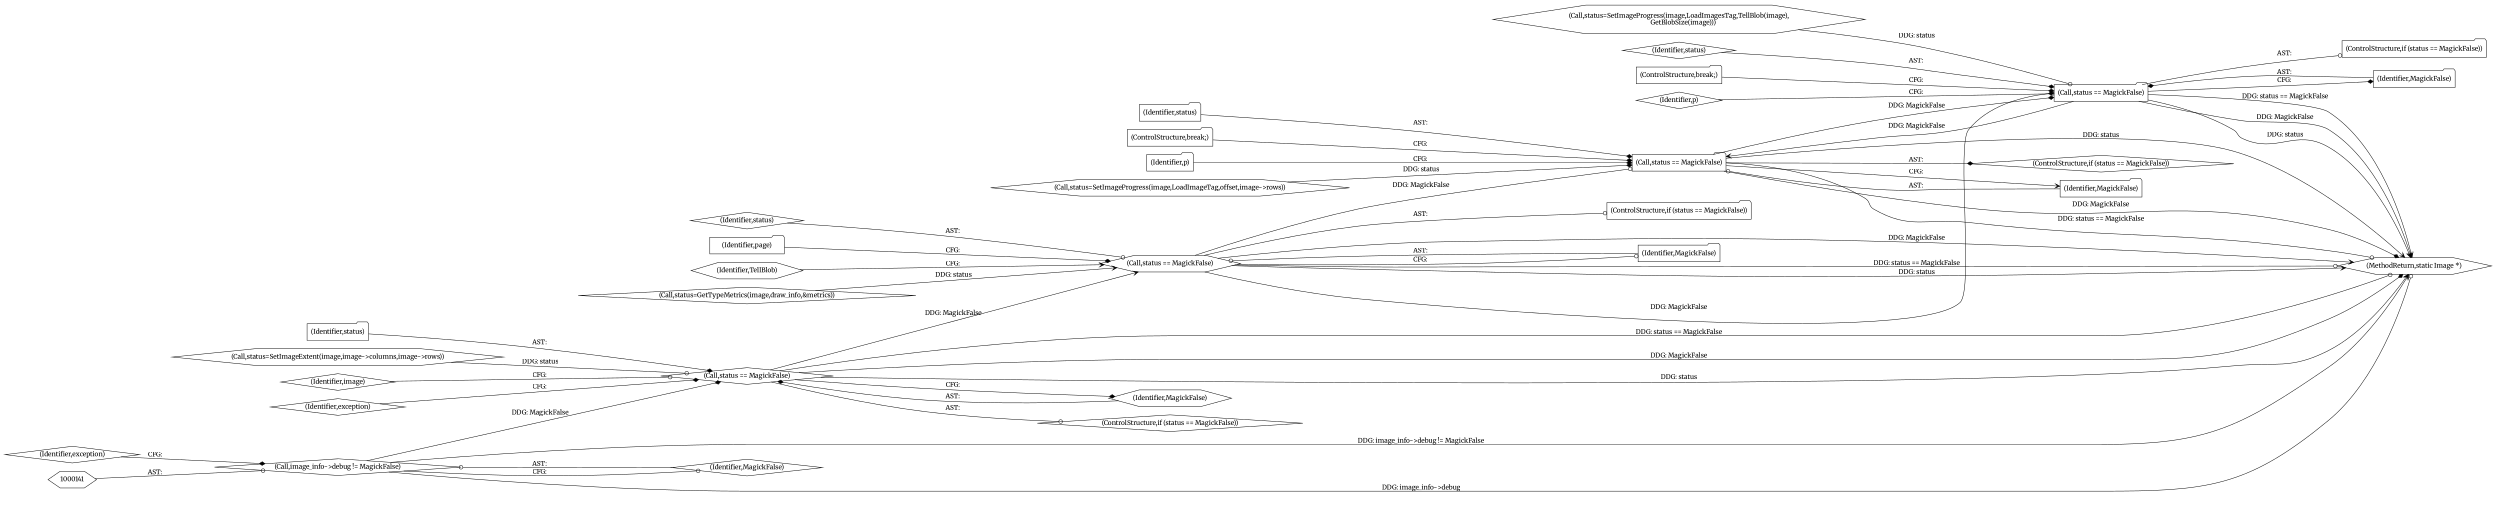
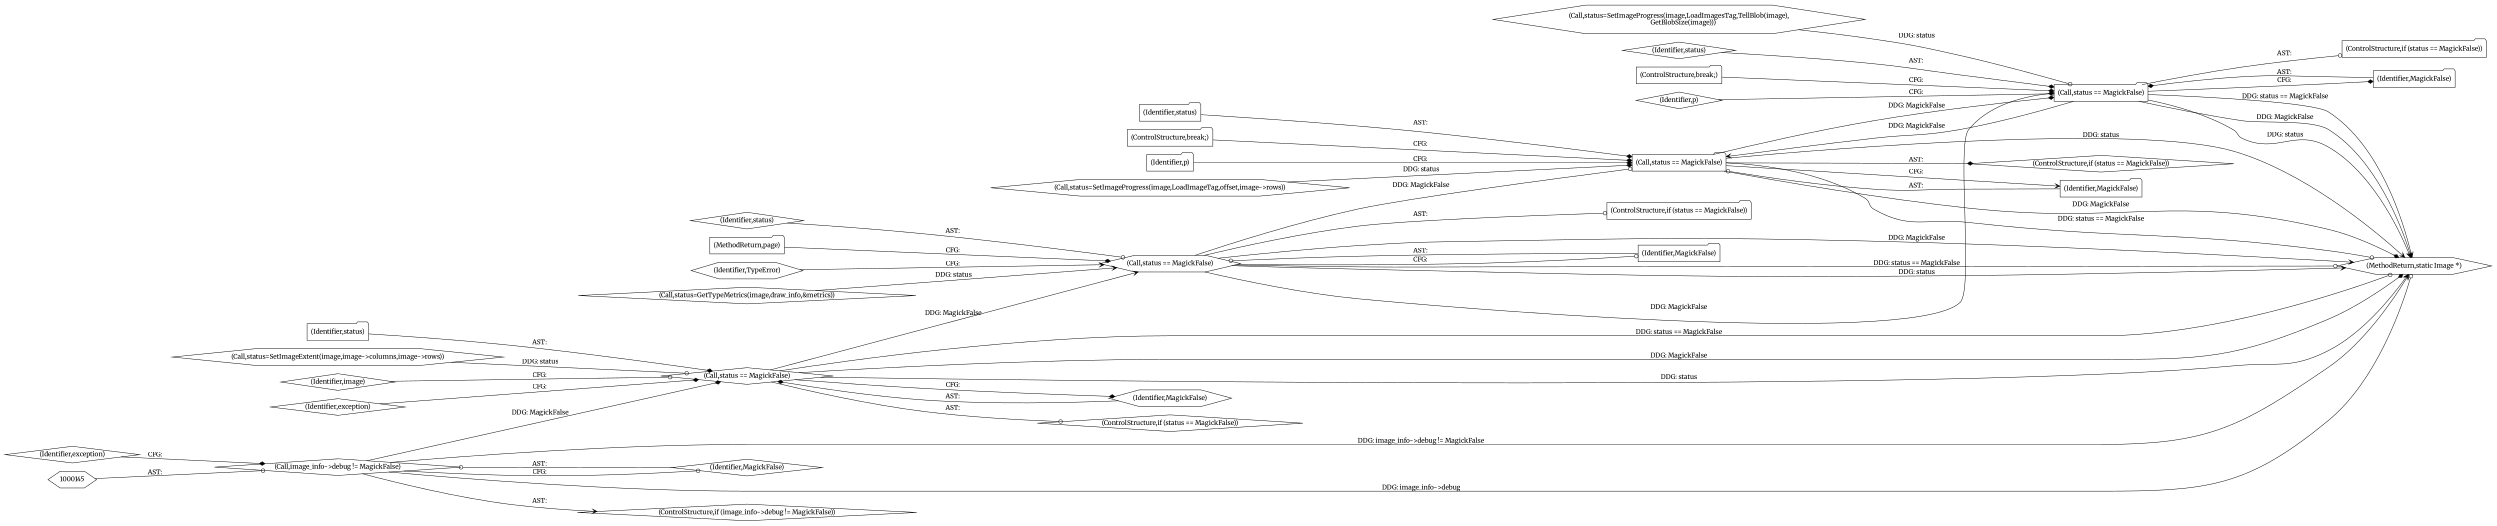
node "(Identifier,page)": label "(Identifier,page)" -> "(MethodReturn,page)"
node "(Identifier,TellBlob)": label "(Identifier,TellBlob)" -> "(Identifier,TypeError)"
node "1000141": label "1000141" -> "1000145"
node "(ControlStructure,if (image_info->debug != MagickFalse))": added
